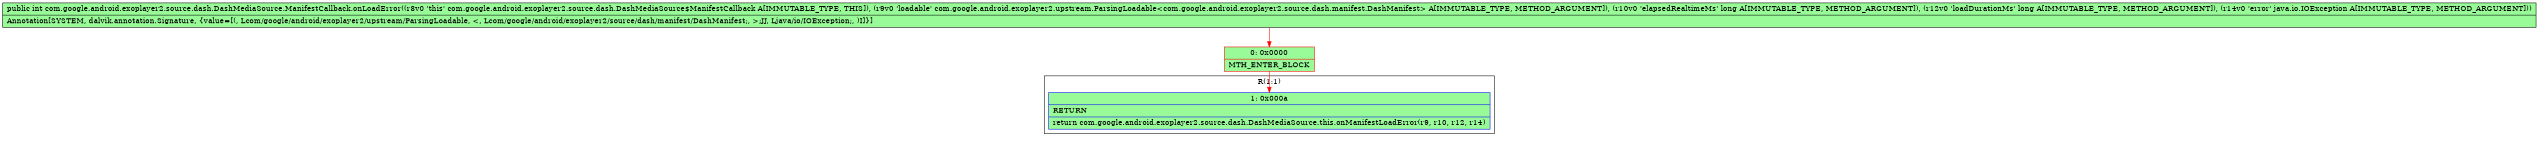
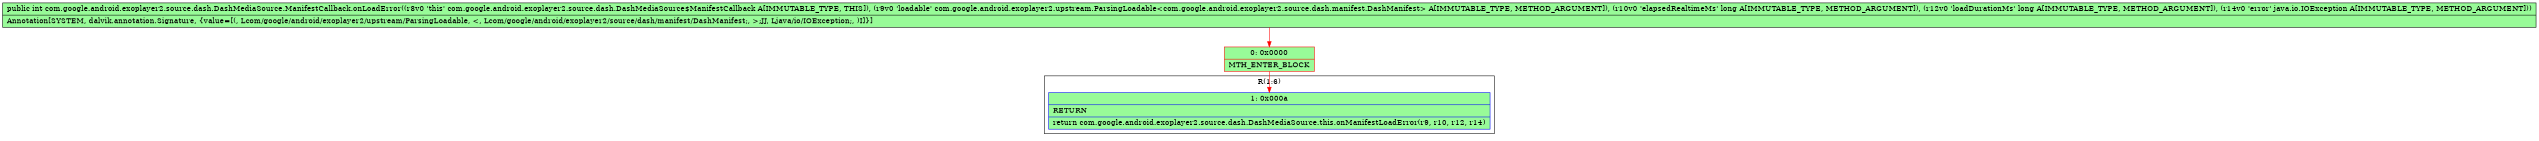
cluster "R(1:1)": label "R(1:1)" -> "R(1:6)"
